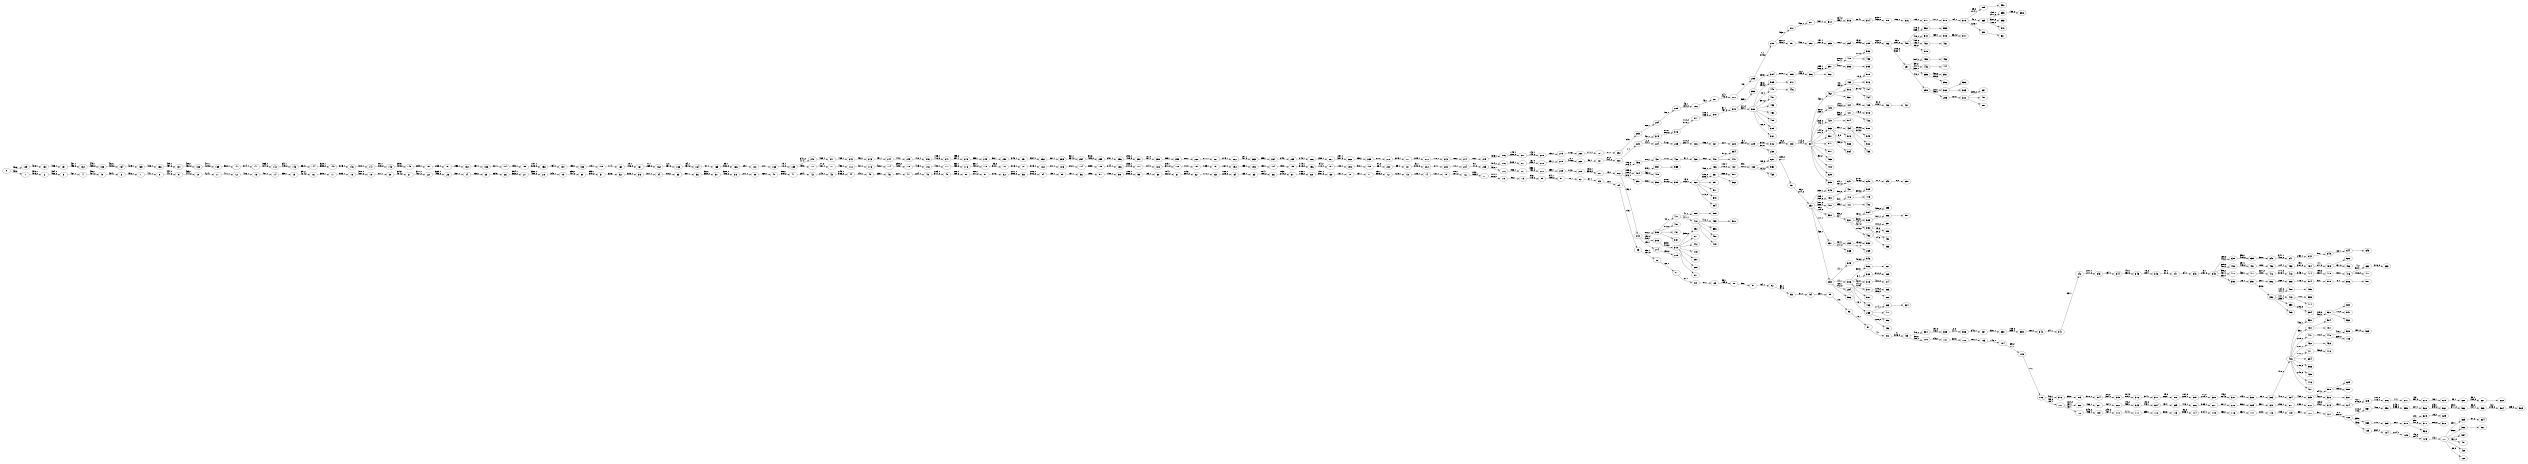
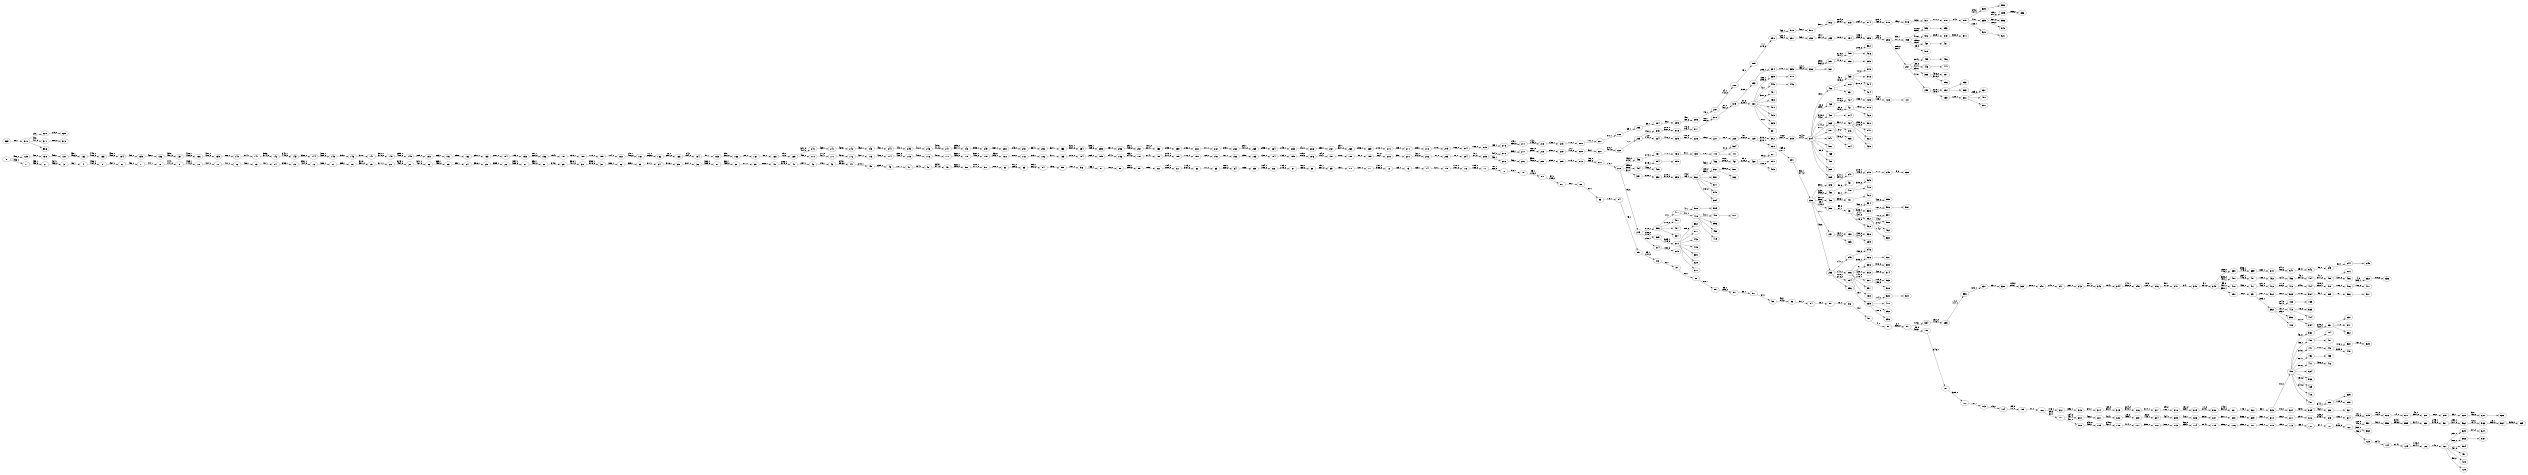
edge "368" -> "369": removed, label "288,1"
